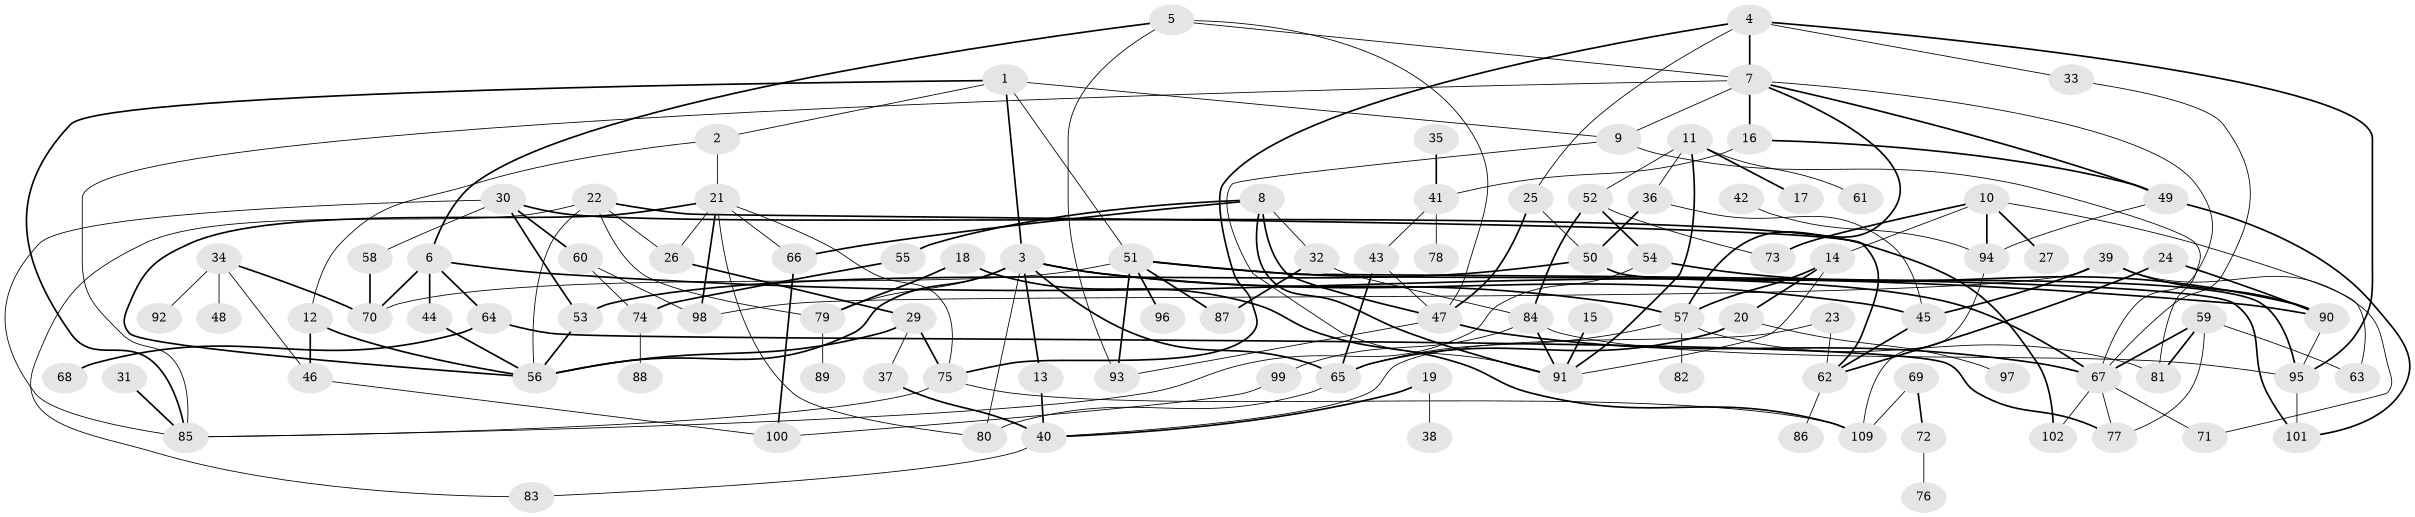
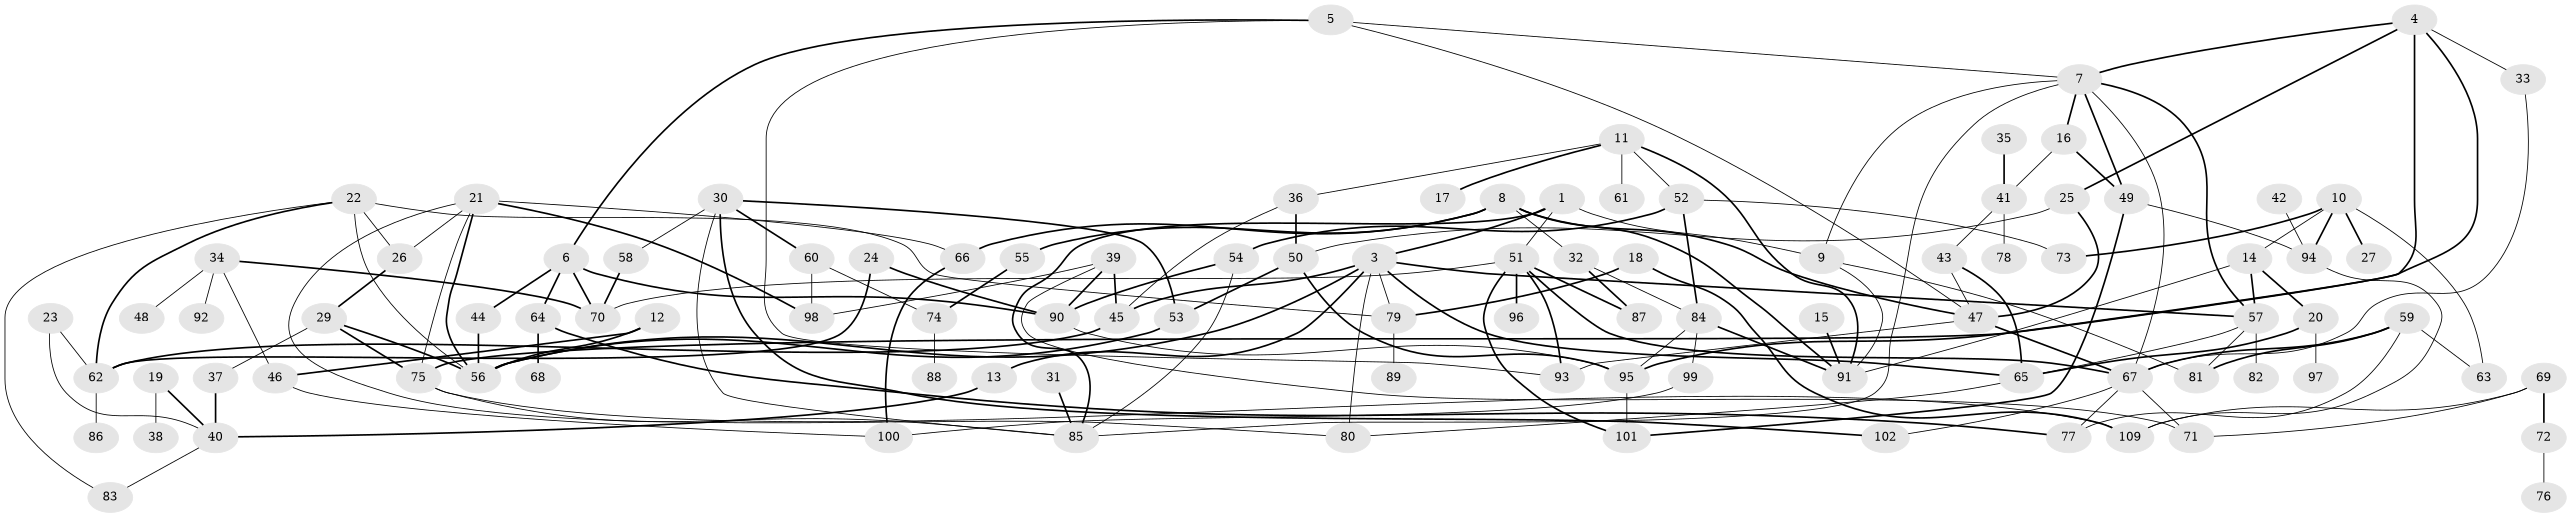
edge "4" -- "25": style solid -> bold
node "2": removed
edge "69" -- "71": added
